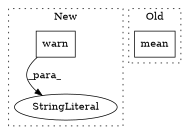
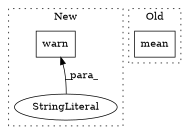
edge "warn" -> "StringLiteral": reversed
